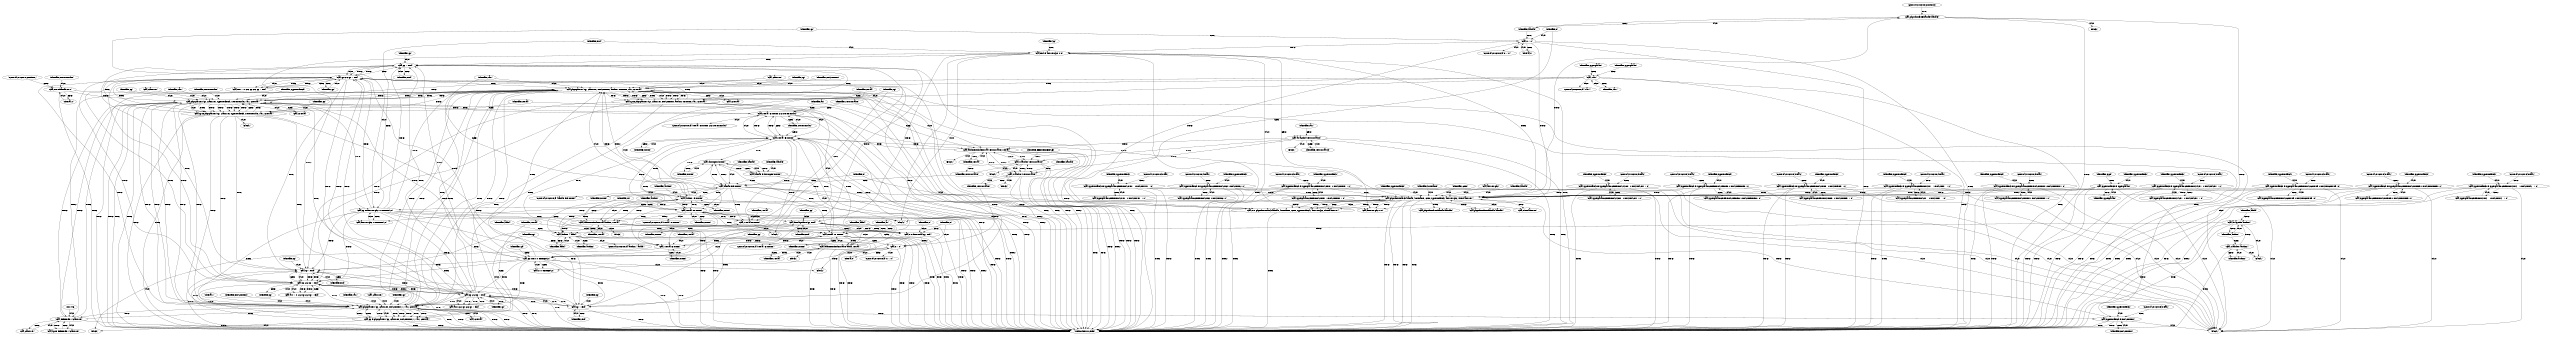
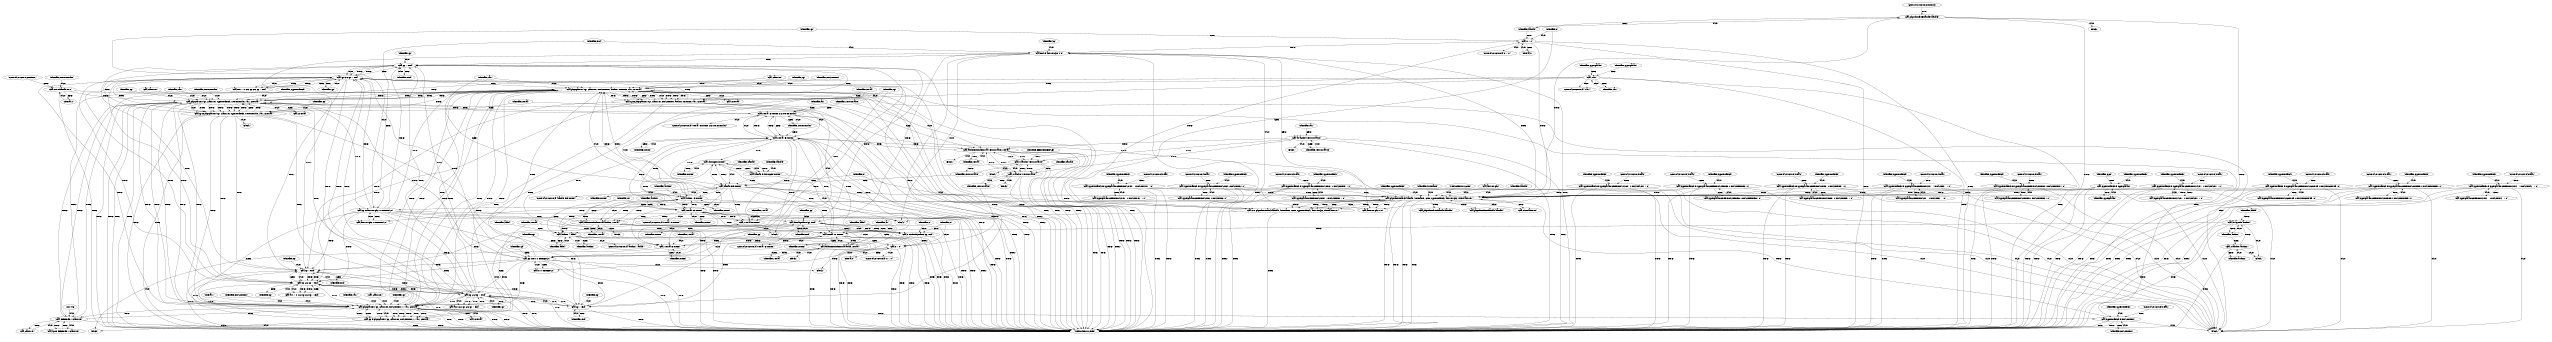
edge "(Identifier,hp)" -> "(Call,end = answer.qb2 + n)": label "CFG: " -> "AST: "
node "(Identifier,C_IN)": label "(Identifier,C_IN)" -> "(MethodReturn,C_IN)"
node "(Call,type_param&PHP_DNS_SOA   ? DNS_T_SOA   : 0)": removed
node "(Call,n = dn_retval(cp, end))": label "(Call,n = dn_retval(cp, end))" -> "(Call,n = dn_skipname(cp, end))"
node "(Call,add_next_index_value(addtl, retval))": label "(Call,add_next_index_value(addtl, retval))" -> "(Call,add_next_index_zval(addtl, retval))"
